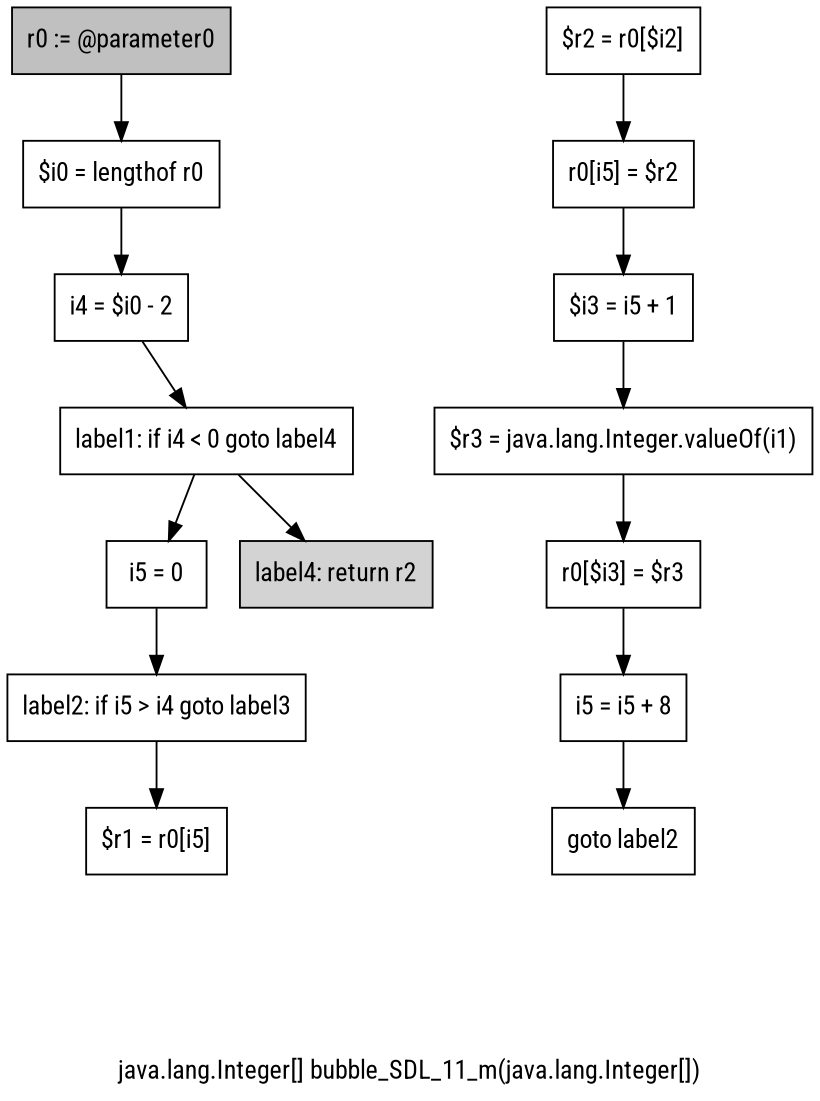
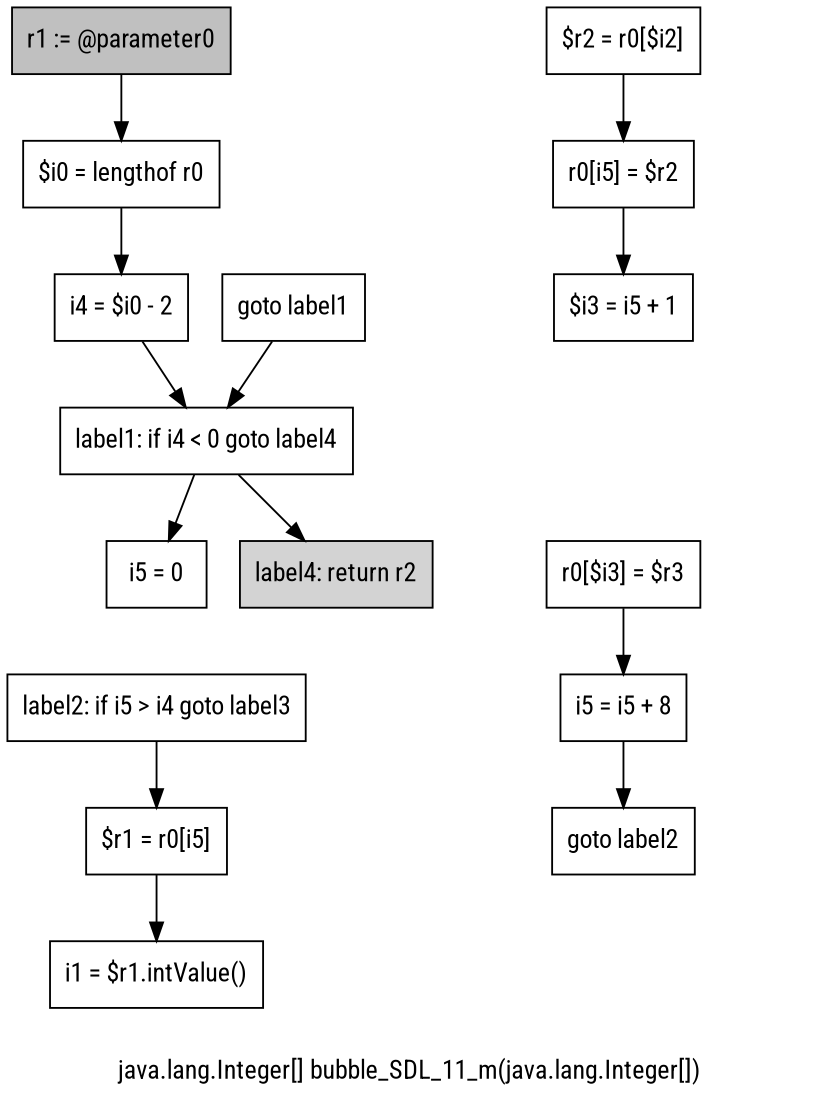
node "r0 := @parameter0": label "r0 := @parameter0" -> "r1 := @parameter0"
node "goto label1": added
node "$r3 = java.lang.Integer.valueOf(i1)": removed
edge "i5 = 0" -> "label2: if i5 > i4 goto label3": removed
node "i1 = $r1.intValue()": added
